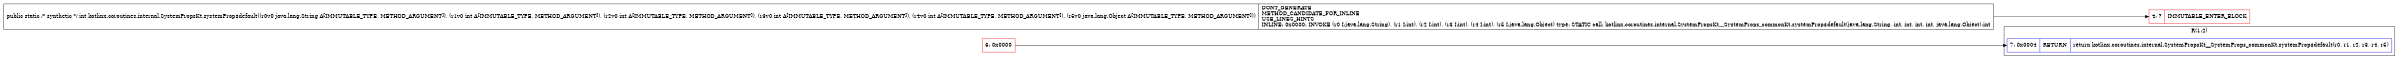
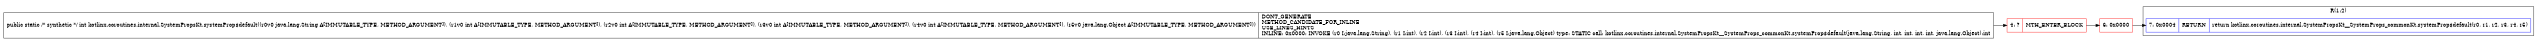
node "4: ?": text "IMMUTABLE_ENTER_BLOCK" -> "MTH_ENTER_BLOCK"
edge "4: ?" -> "6: 0x0000": added
